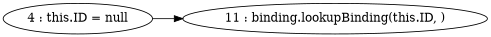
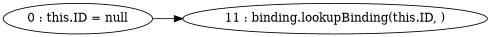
node "4 : this.ID = null": label "4 : this.ID = null" -> "0 : this.ID = null"
